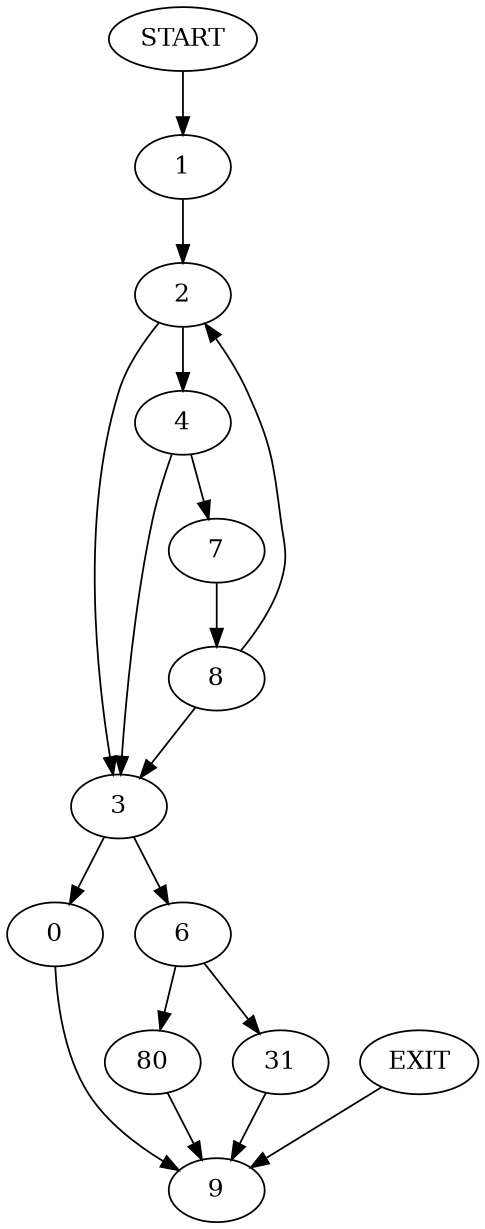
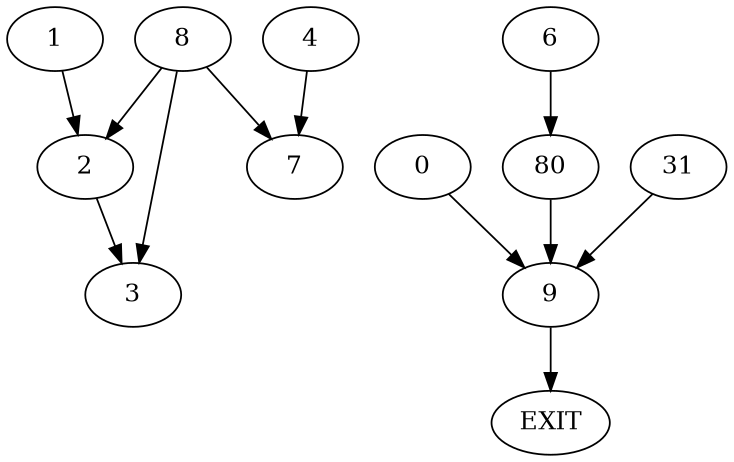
node "START": removed
edge "2" -> "4": removed
edge "4" -> "3": removed
edge "7" -> "8": reversed
edge "3" -> "0": removed
edge "3" -> "6": removed
edge "6" -> "31": removed
edge "EXIT" -> "9": reversed
